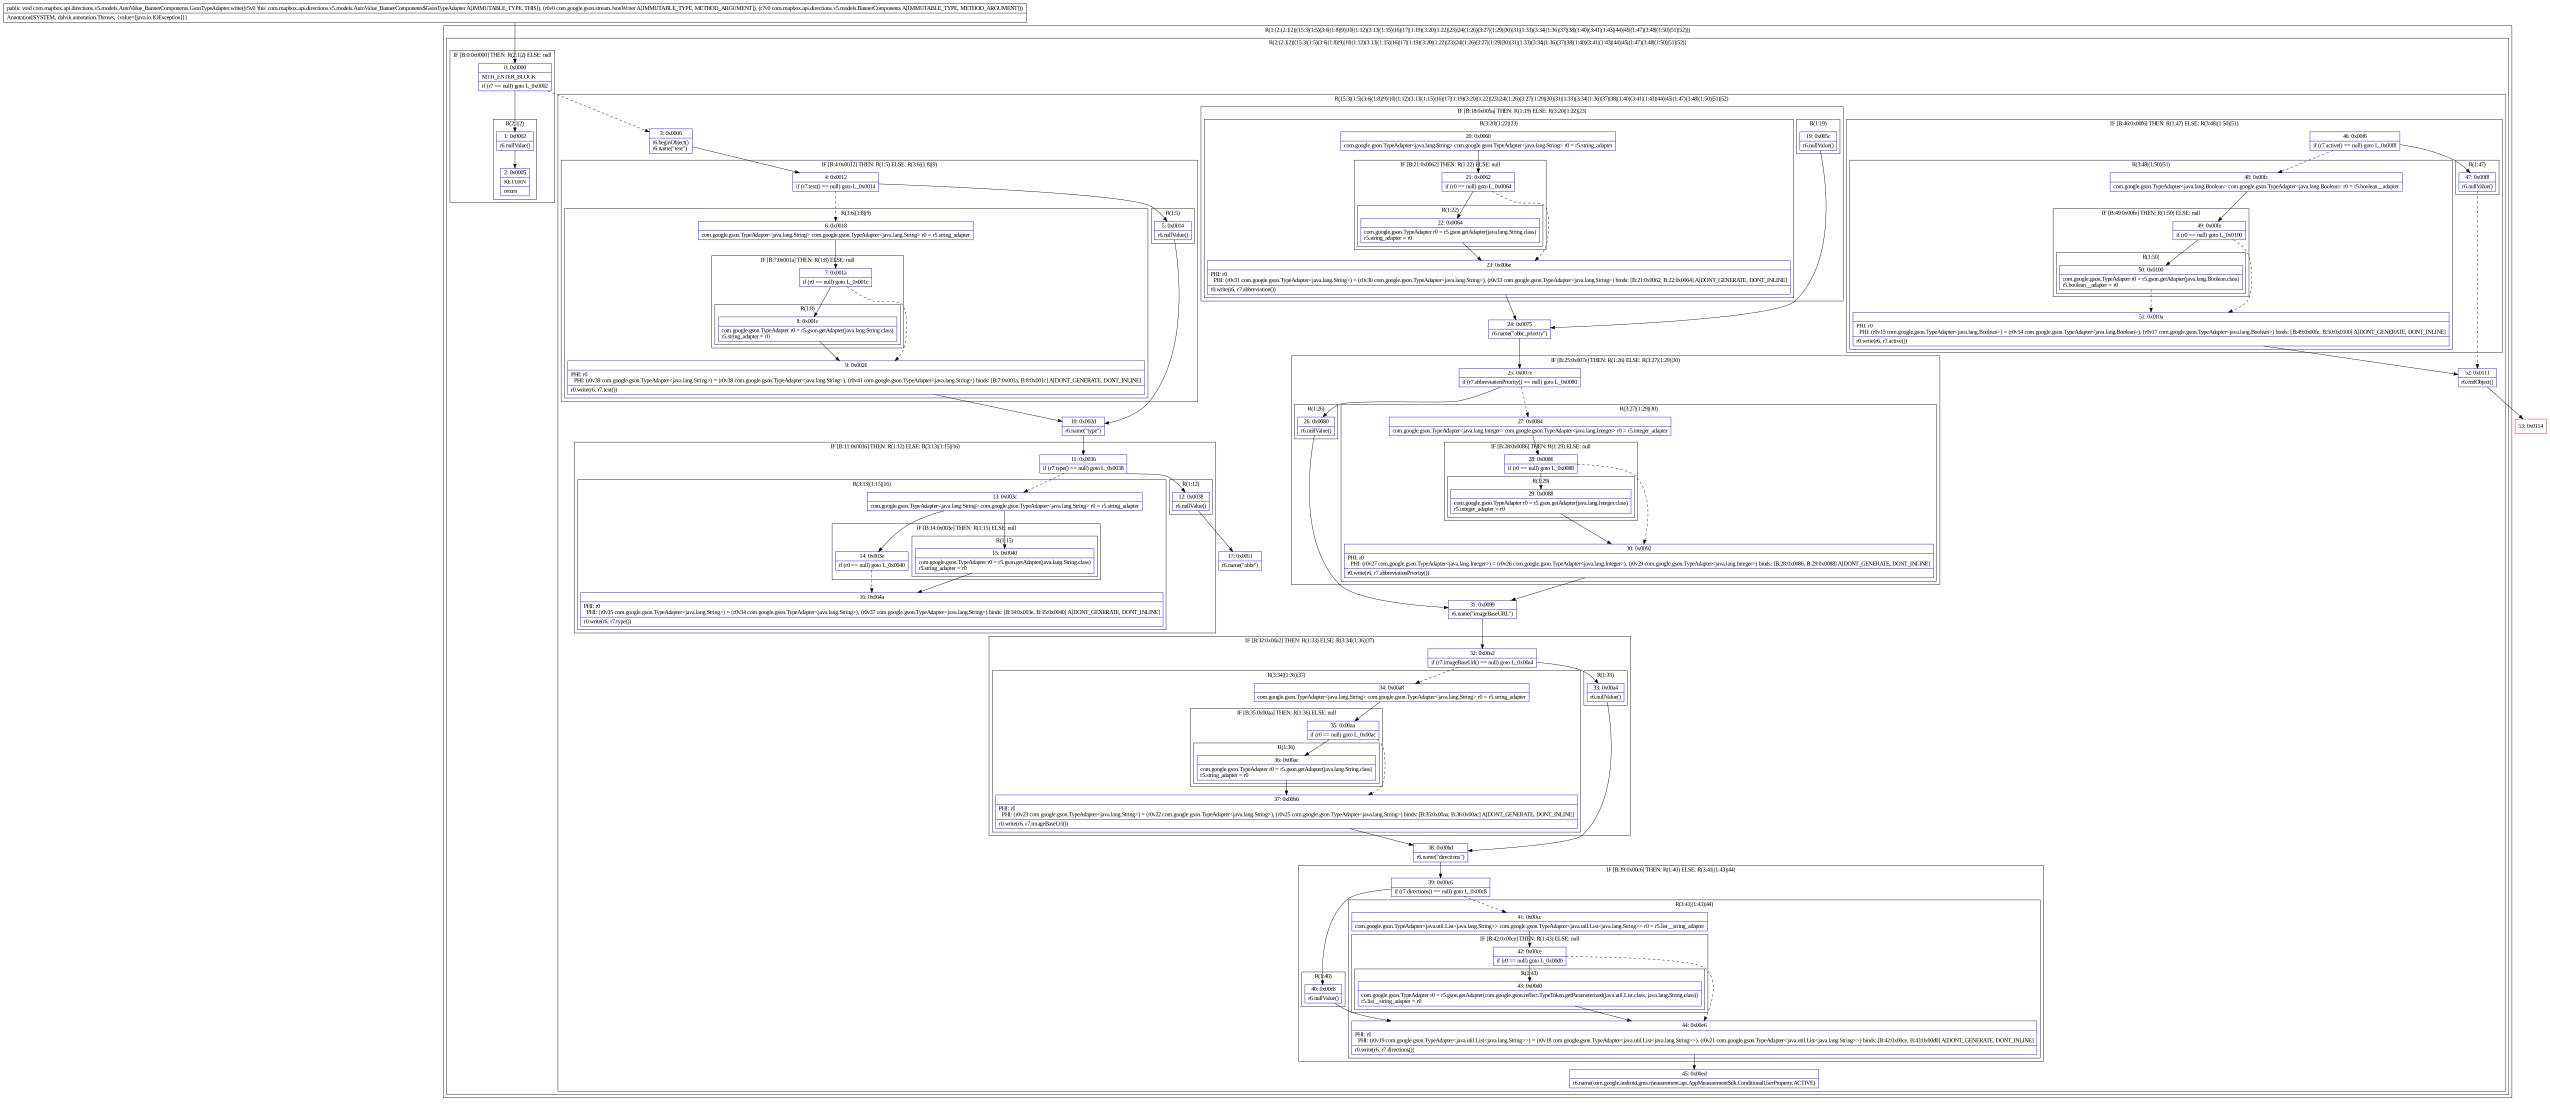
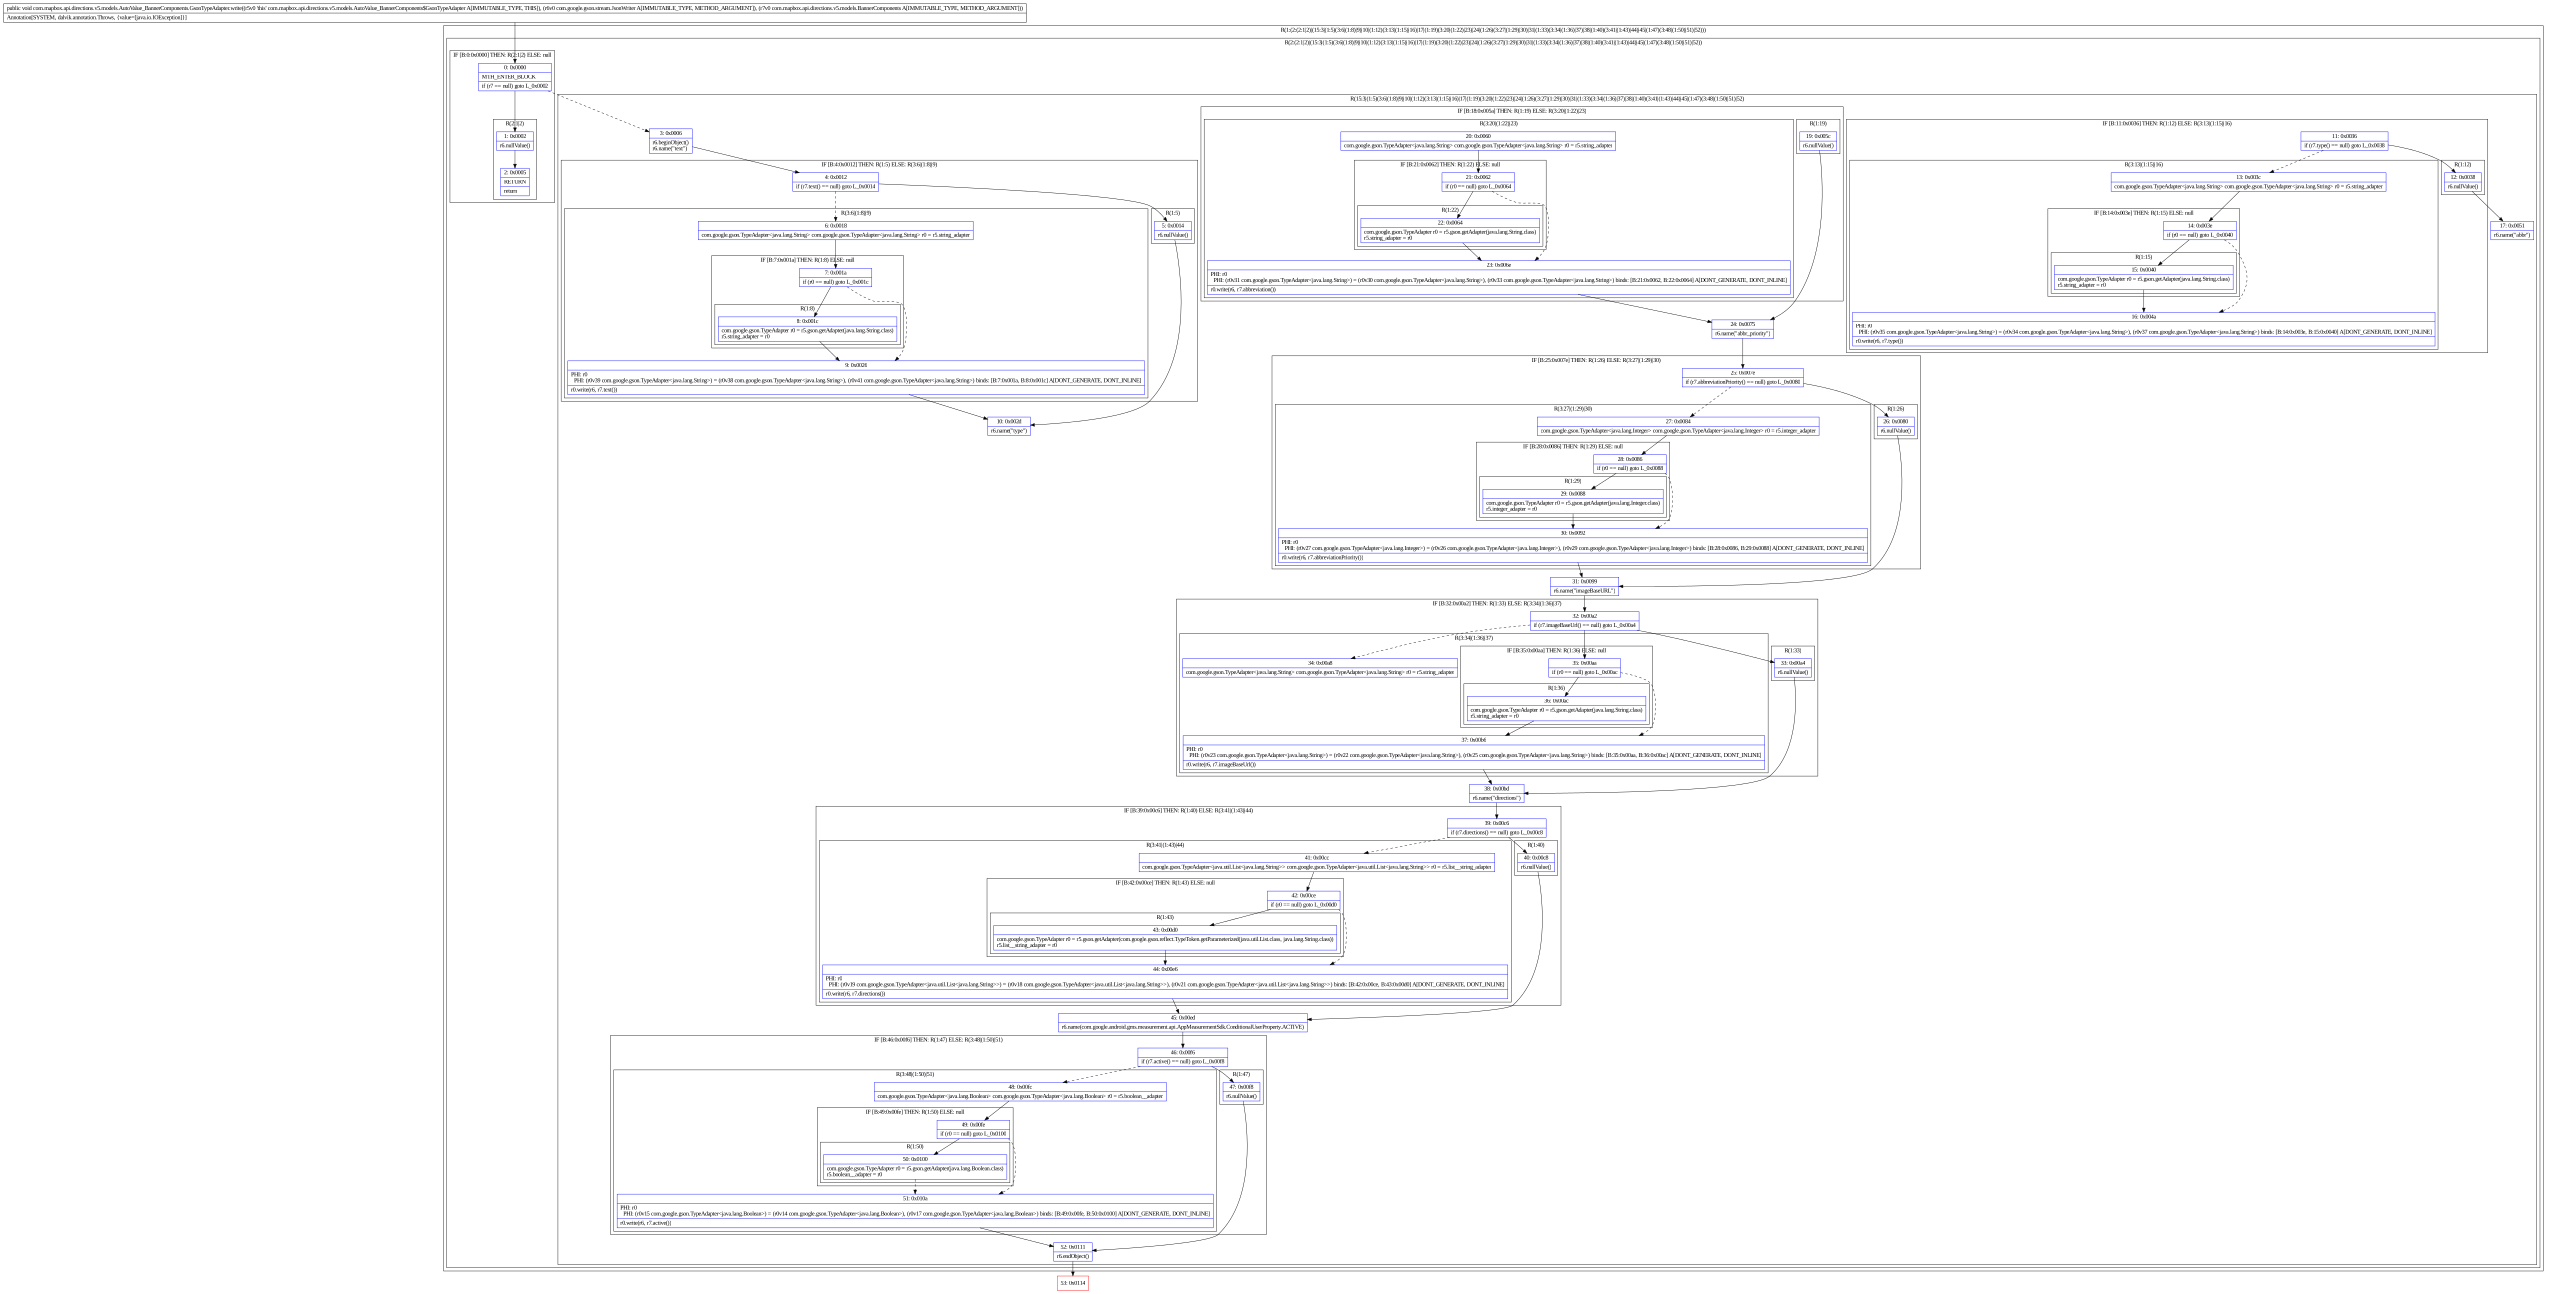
edge "47: 0x00f8" -> "52: 0x0111": style dashed -> solid
edge "10: 0x002d" -> "11: 0x0036": removed
edge "13: 0x003c" -> "15: 0x0040": now "14: 0x003e" -> "15: 0x0040"
edge "34: 0x00a8" -> "35: 0x00aa": now "32: 0x00a2" -> "35: 0x00aa"
edge "40: 0x00c8" -> "44: 0x00e6": now "40: 0x00c8" -> "45: 0x00ed"
edge "45: 0x00ed" -> "46: 0x00f6": added
